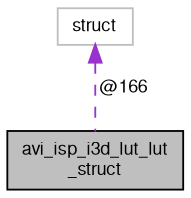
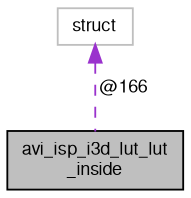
node "avi_isp_i3d_lut_lut _struct": label "avi_isp_i3d_lut_lut _struct" -> "avi_isp_i3d_lut_lut _inside"
